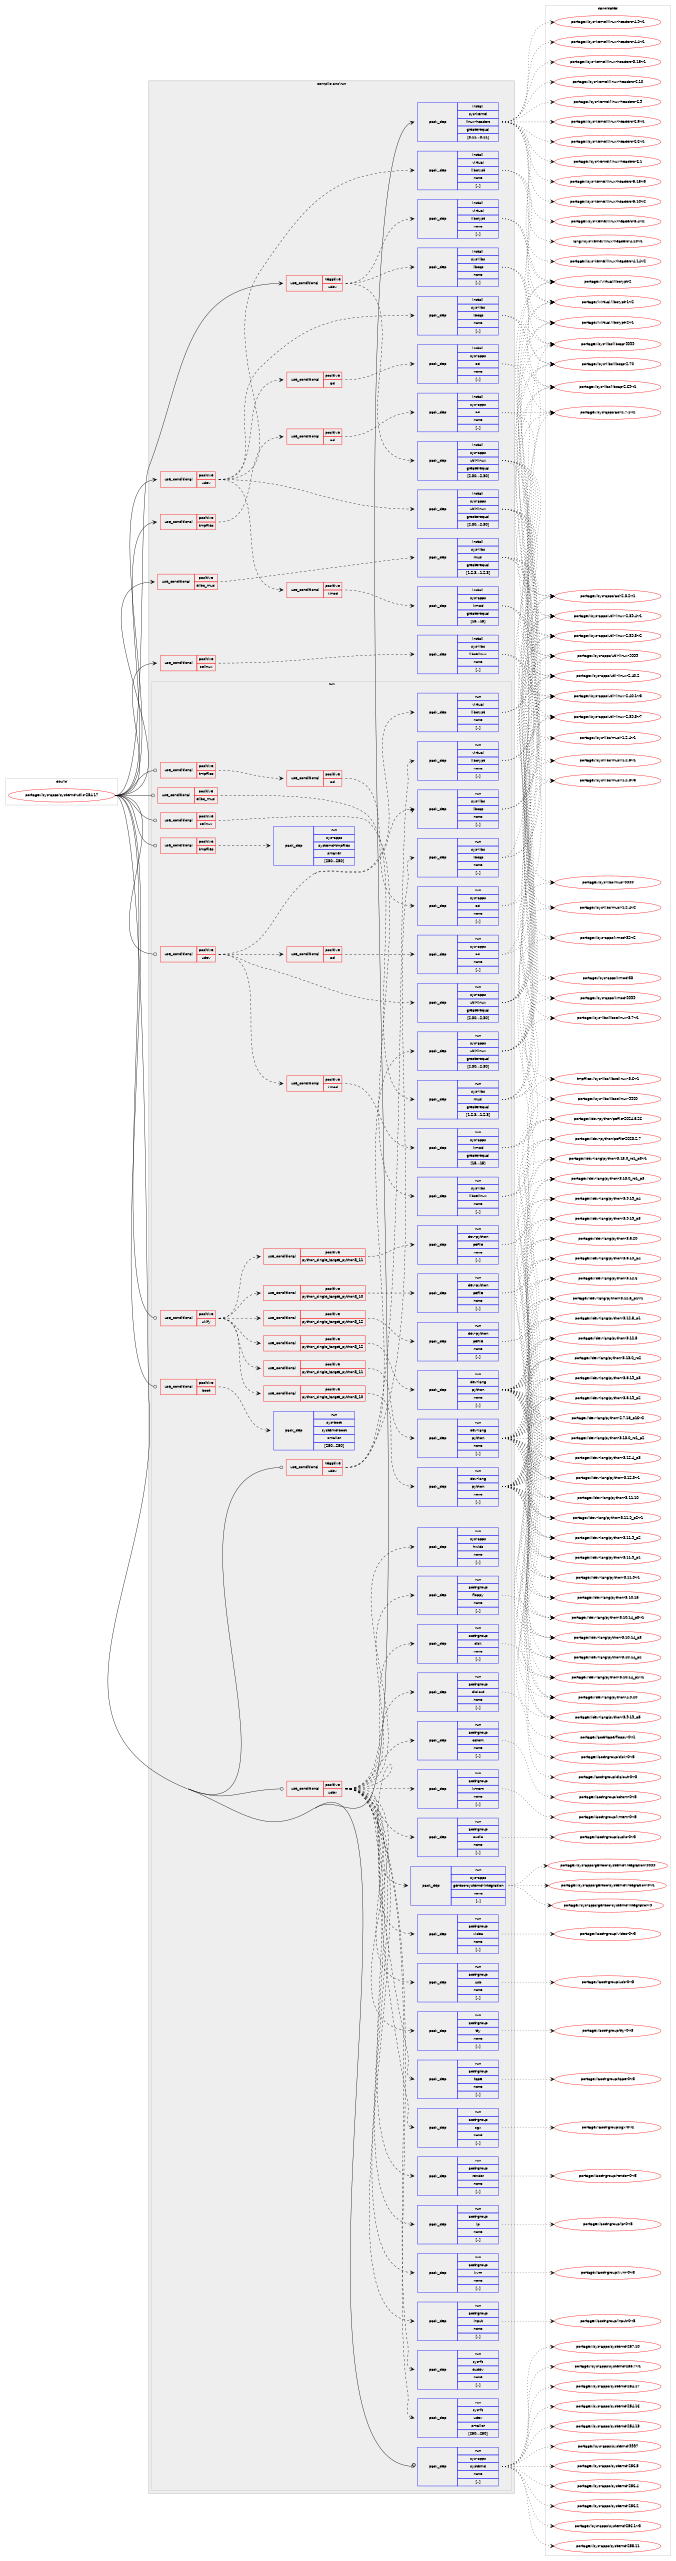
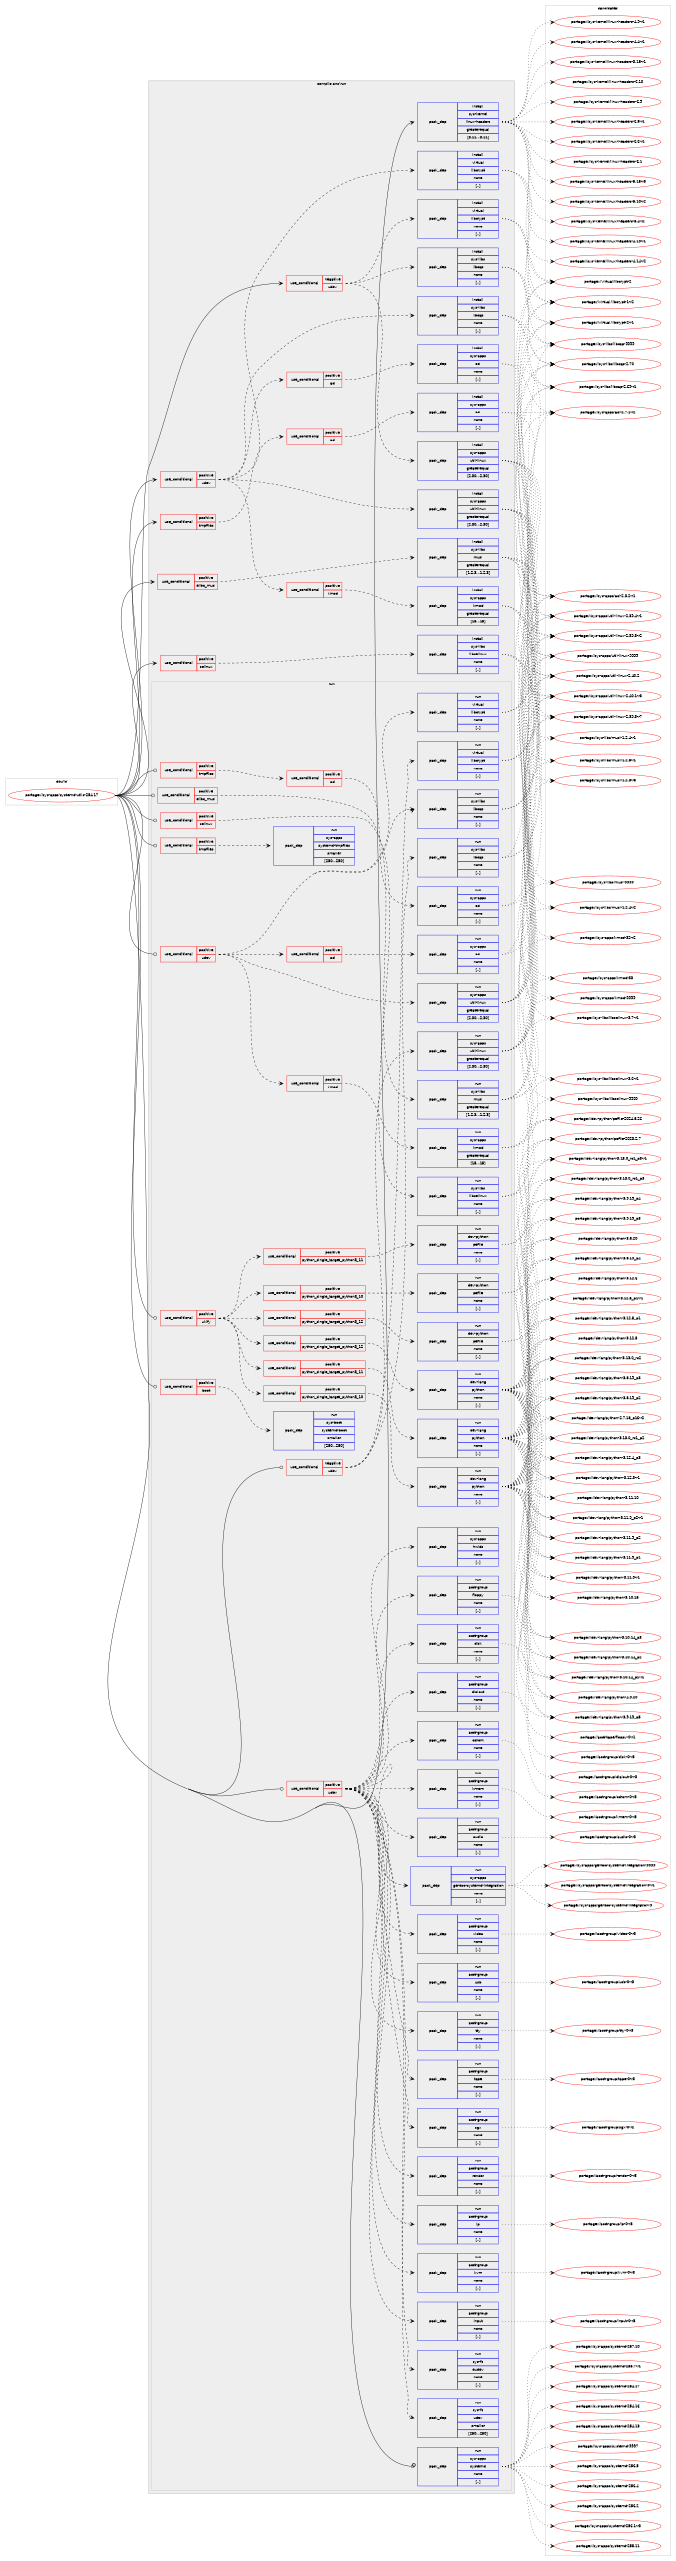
node "lang://sys-kernel/linux-headers-4.19-r1": label "lang://sys-kernel/linux-headers-4.19-r1" -> "portage://sys-kernel/linux-headers-4.19-r1"
node "tmpfiles://sys-libs/libselinux-3.6-r1": label "tmpfiles://sys-libs/libselinux-3.6-r1" -> "portage://sys-libs/libselinux-3.6-r1"
node "portage://dev-lang/python-3.10.14_p3-r1": removed
